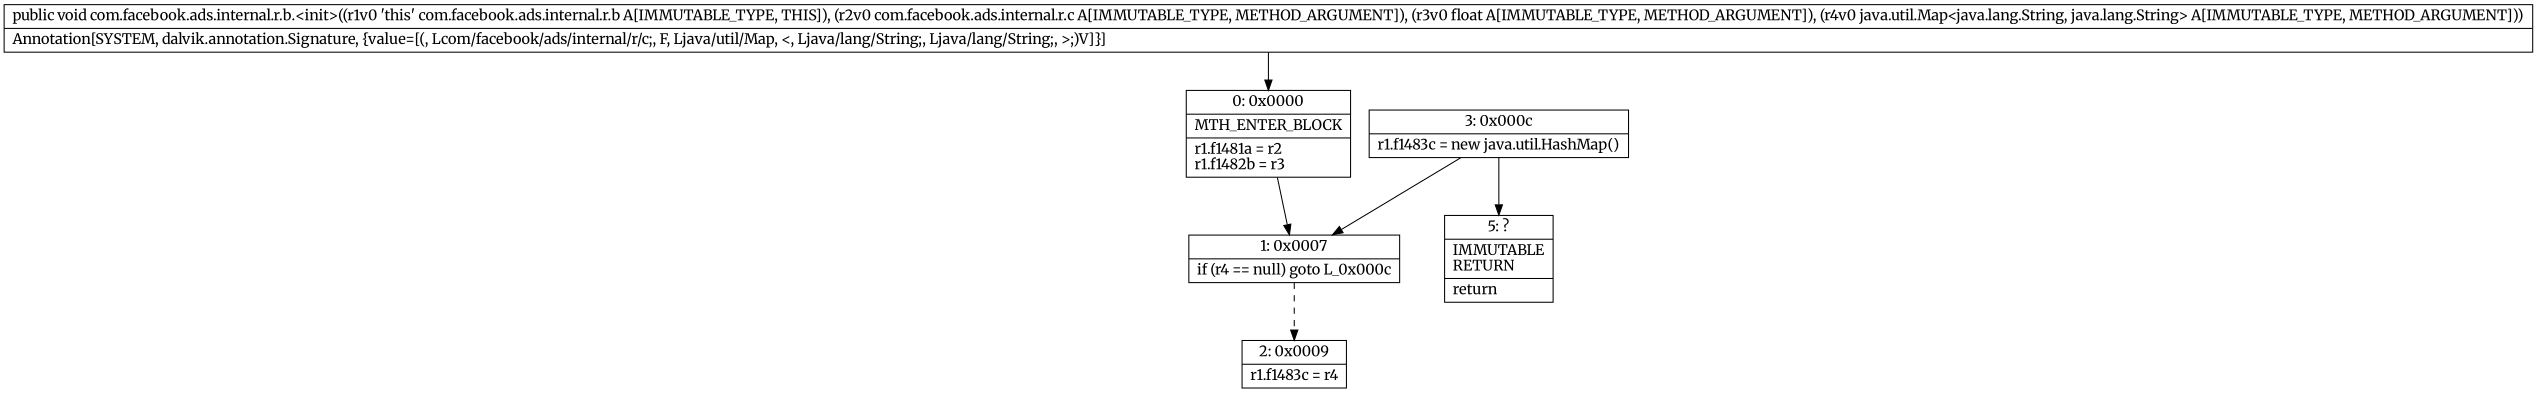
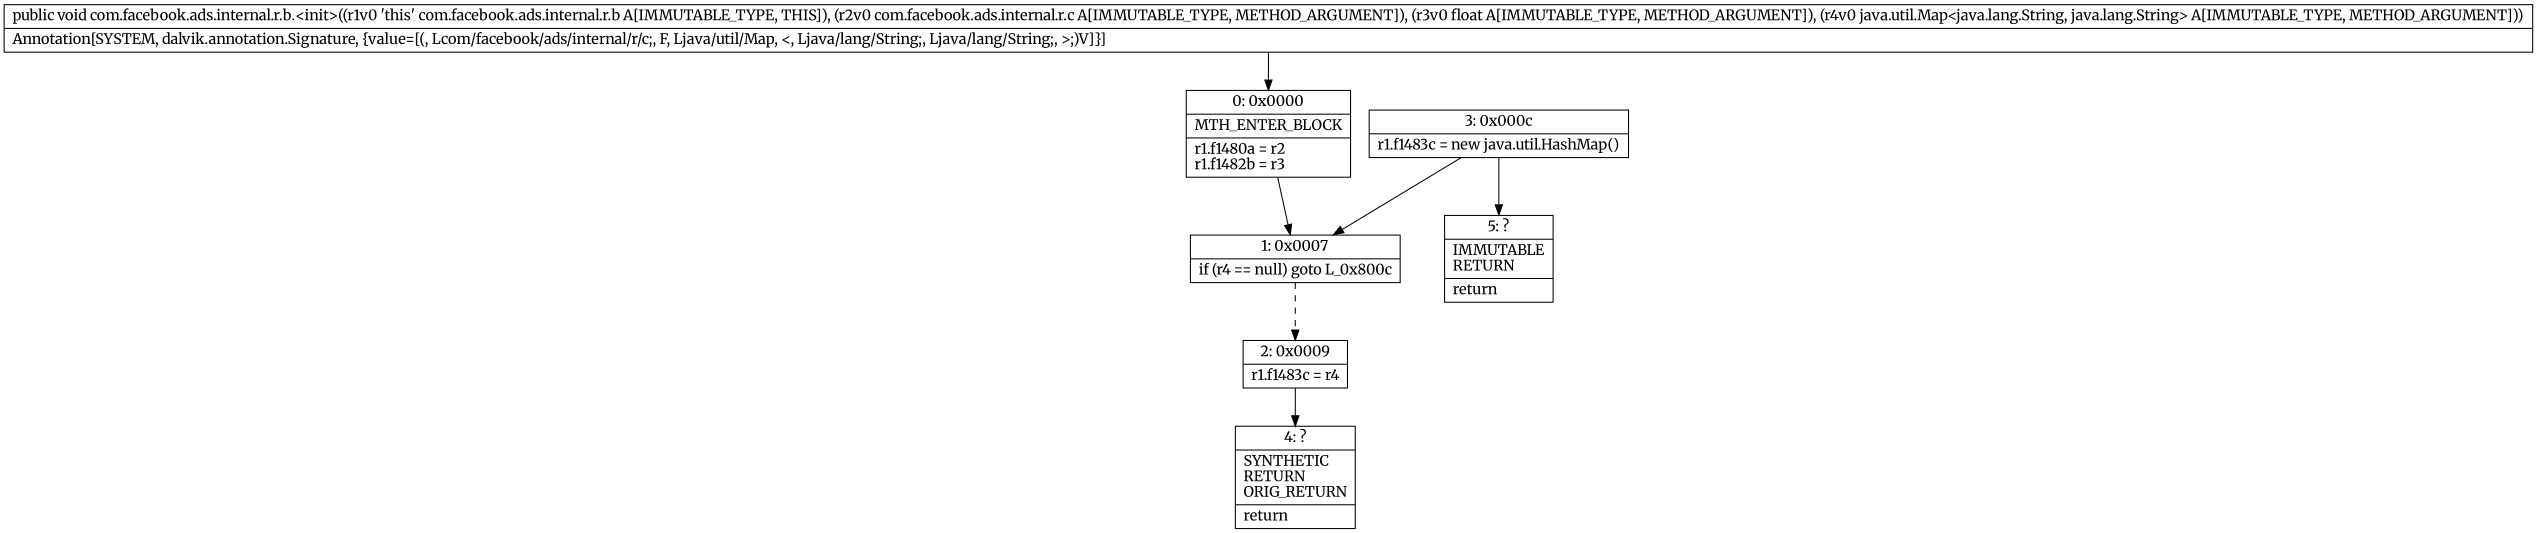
node "0: 0x0000": text "r1.f1481a = r2" -> "r1.f1480a = r2"
node "1: 0x0007": text "if (r4 == null) goto L_0x000c" -> "if (r4 == null) goto L_0x800c"
node "4: ?": added
